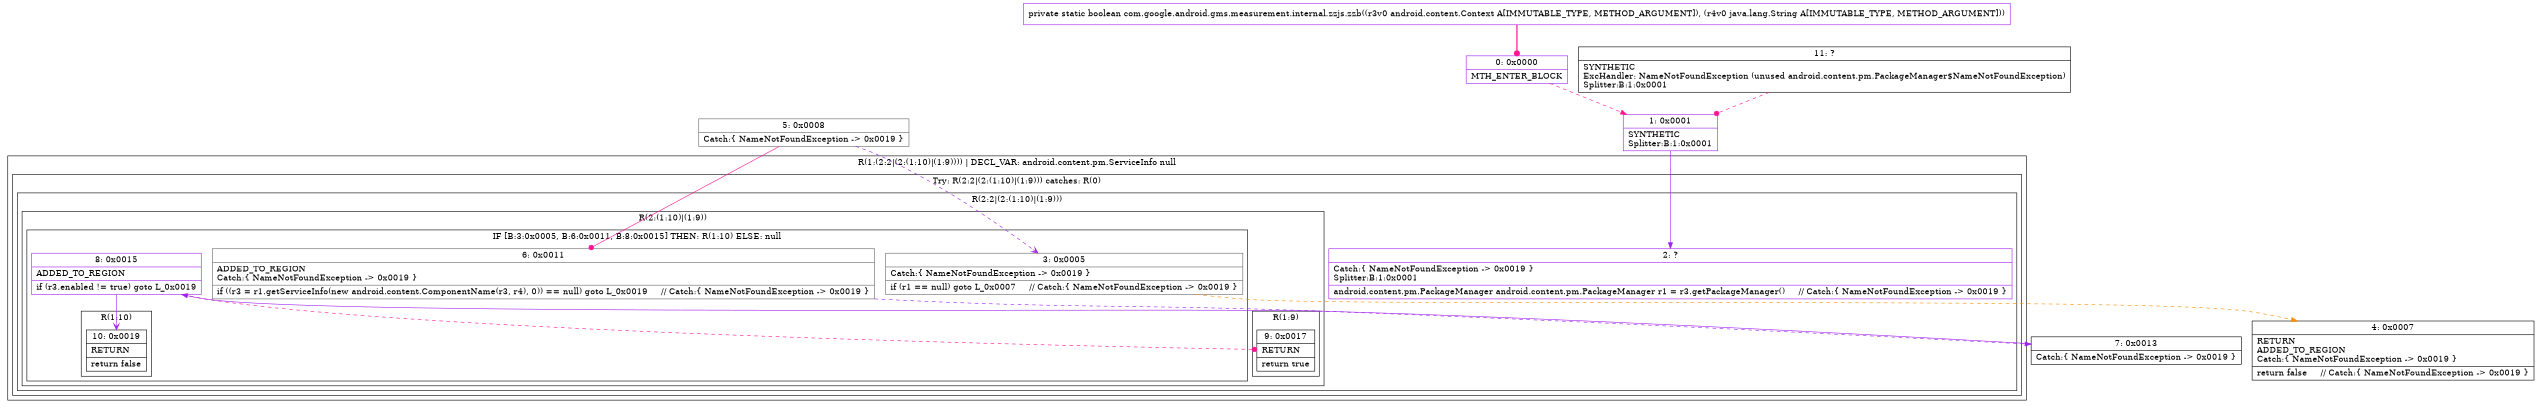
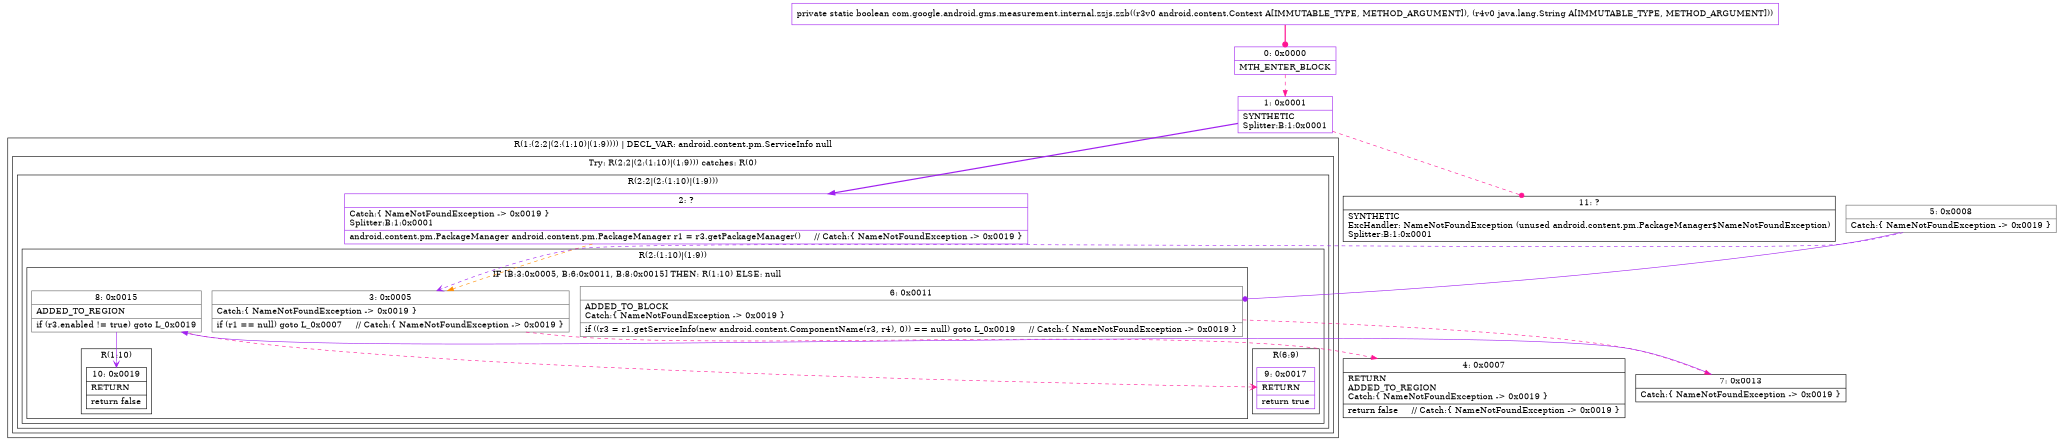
edge "11: ?" -> "1: 0x0001": reversed
edge "1: 0x0001" -> "2: ?": style solid -> bold
edge "5: 0x0008" -> "6: 0x0011": color deeppink -> purple
edge "2: ?" -> "3: 0x0005": added
node "6: 0x0011": text "ADDED_TO_REGION" -> "ADDED_TO_BLOCK"
node "8: 0x0015": color purple -> gray40
edge "3: 0x0005" -> "4: 0x0007": color darkorange -> deeppink
edge "6: 0x0011" -> "7: 0x0013": color purple -> deeppink
cluster "R(1:9)": label "R(1:9)" -> "R(6:9)"
edge "8: 0x0015" -> "9: 0x0017": arrowhead dot -> vee
node "9: 0x0017": color black -> purple
